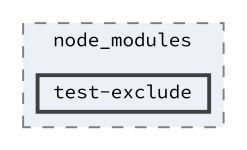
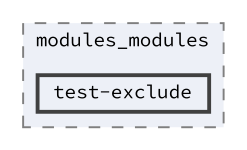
cluster "node_modules": label "node_modules" -> "modules_modules"
